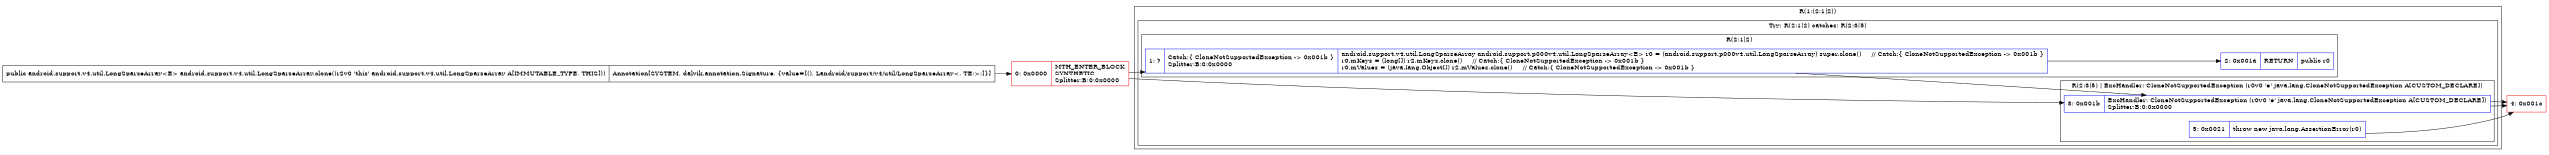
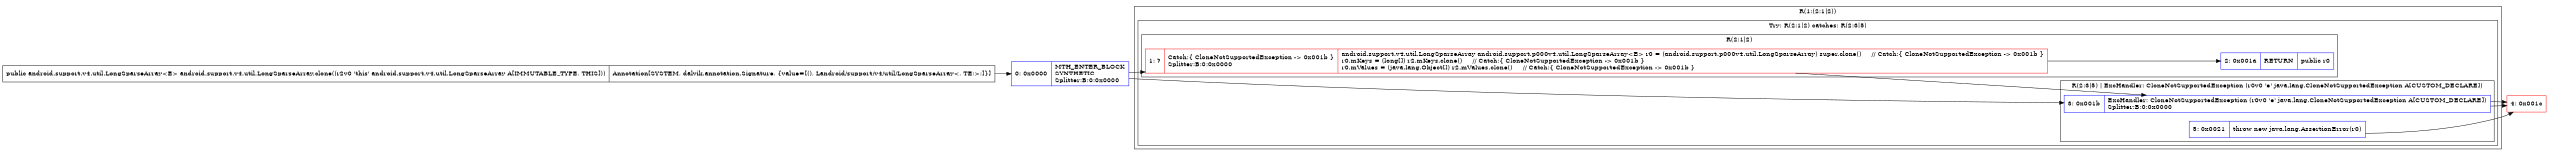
node "1: ?": color blue -> red
node "0: 0x0000": color red -> blue
